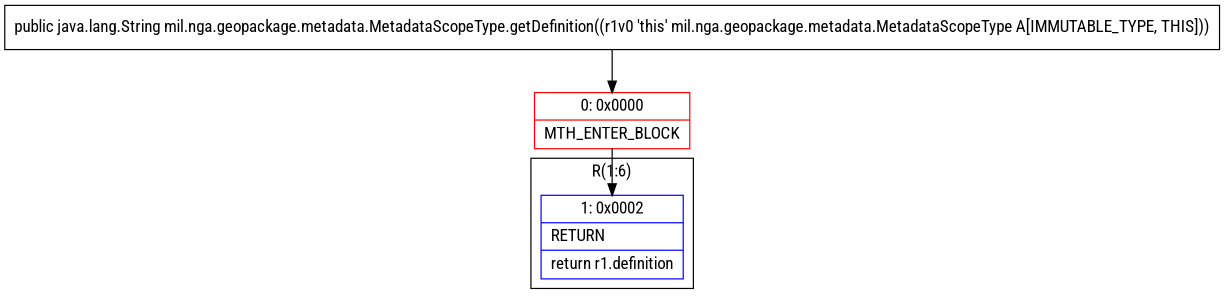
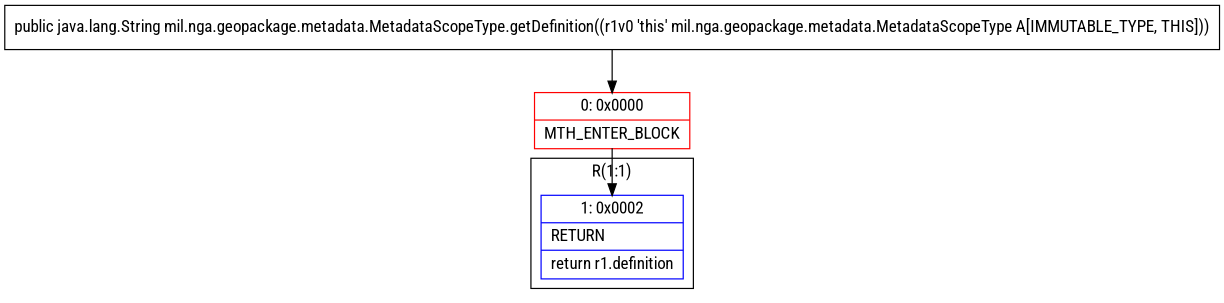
cluster "R(1:6)": label "R(1:6)" -> "R(1:1)"
